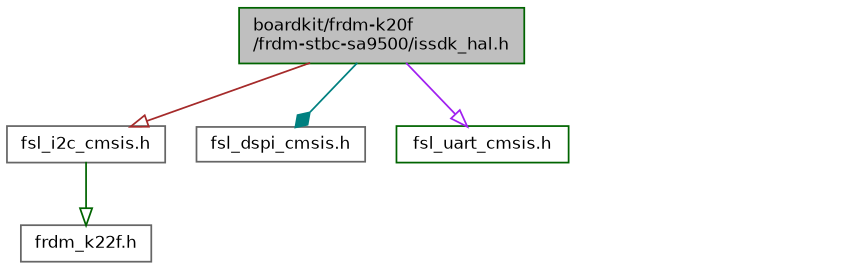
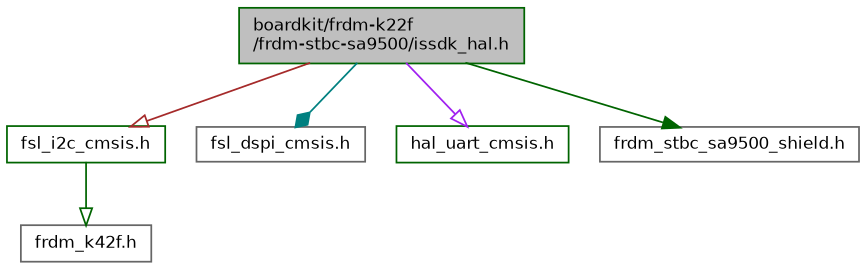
node "boardkit/frdm-k20f /frdm-stbc-sa9500/issdk_hal.h": label "boardkit/frdm-k20f /frdm-stbc-sa9500/issdk_hal.h" -> "boardkit/frdm-k22f /frdm-stbc-sa9500/issdk_hal.h"
node "fsl_i2c_cmsis.h": color gray40 -> darkgreen
node "fsl_uart_cmsis.h": label "fsl_uart_cmsis.h" -> "hal_uart_cmsis.h"
node "frdm_stbc_sa9500_shield.h": added
node "frdm_k22f.h": label "frdm_k22f.h" -> "frdm_k42f.h"
